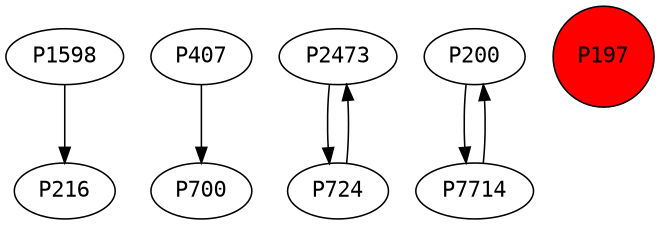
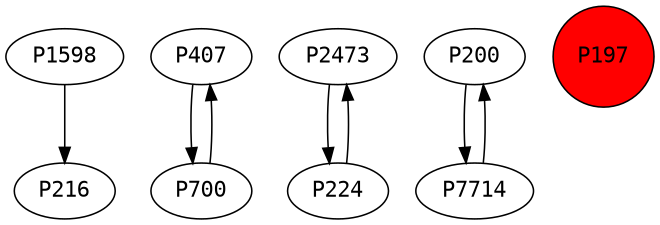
edge "P700" -> "P407": added
node "P724": label "P724" -> "P224"
